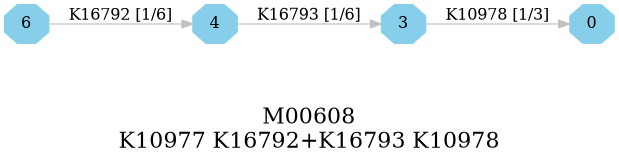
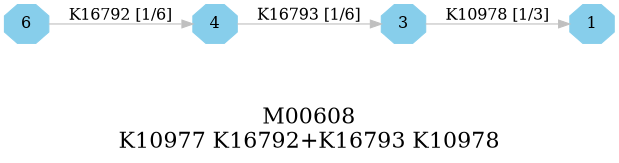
node "0": label "0" -> "1"
